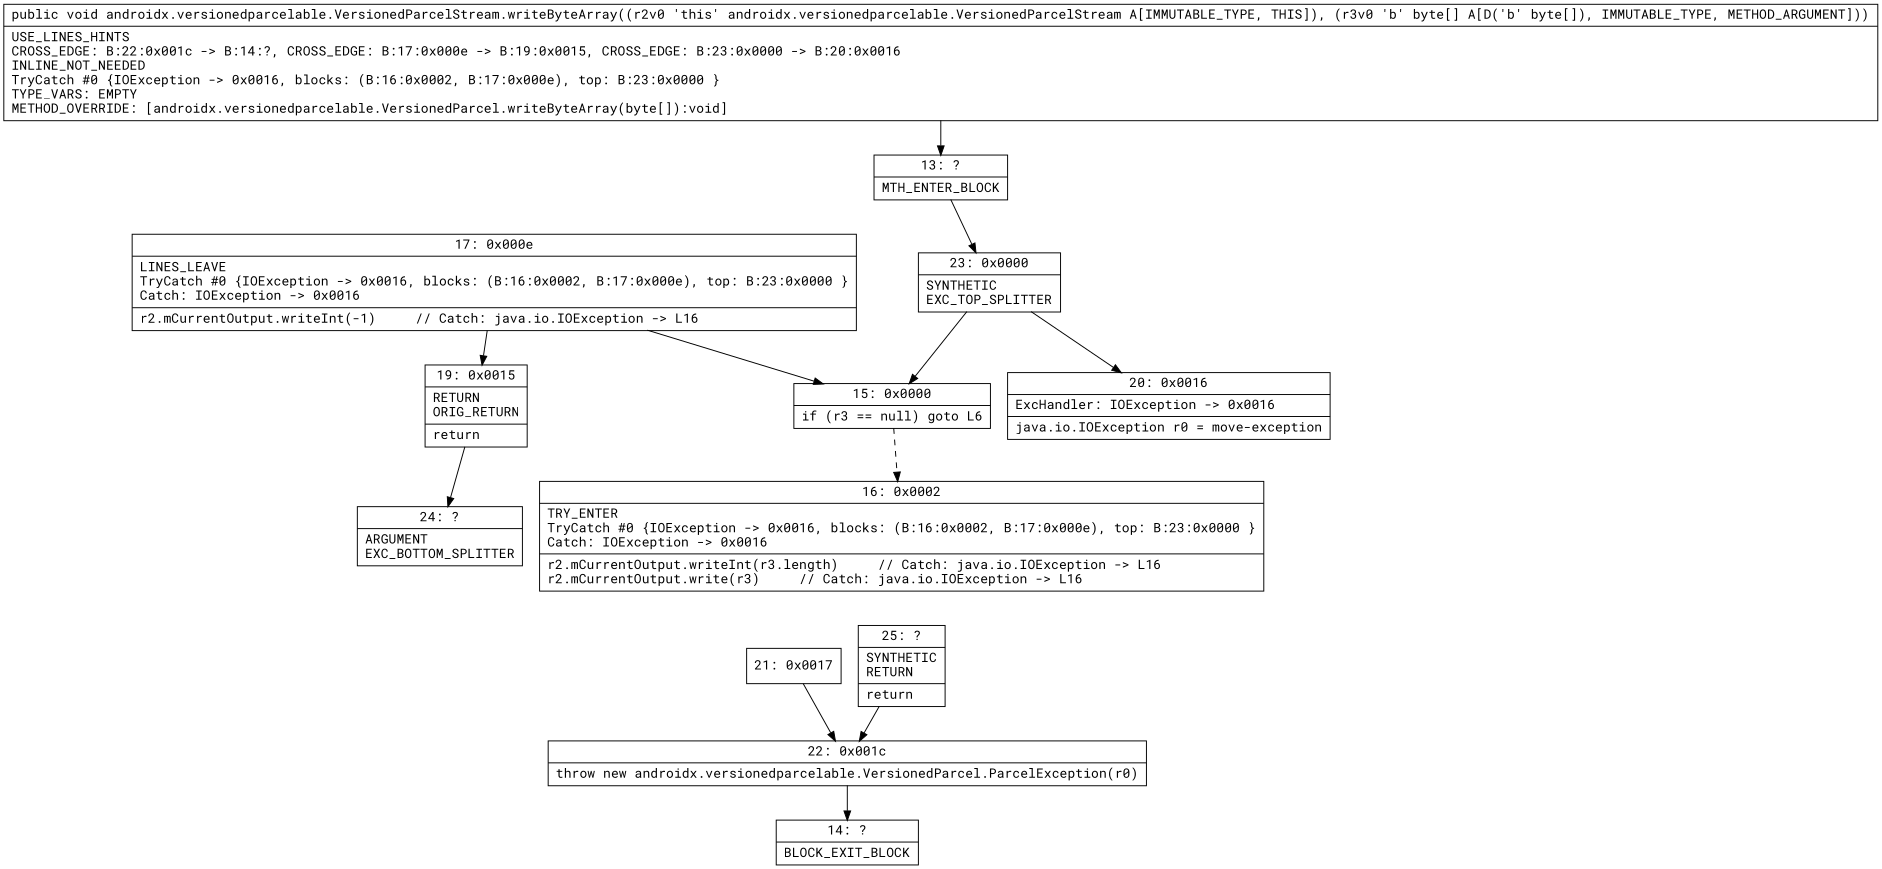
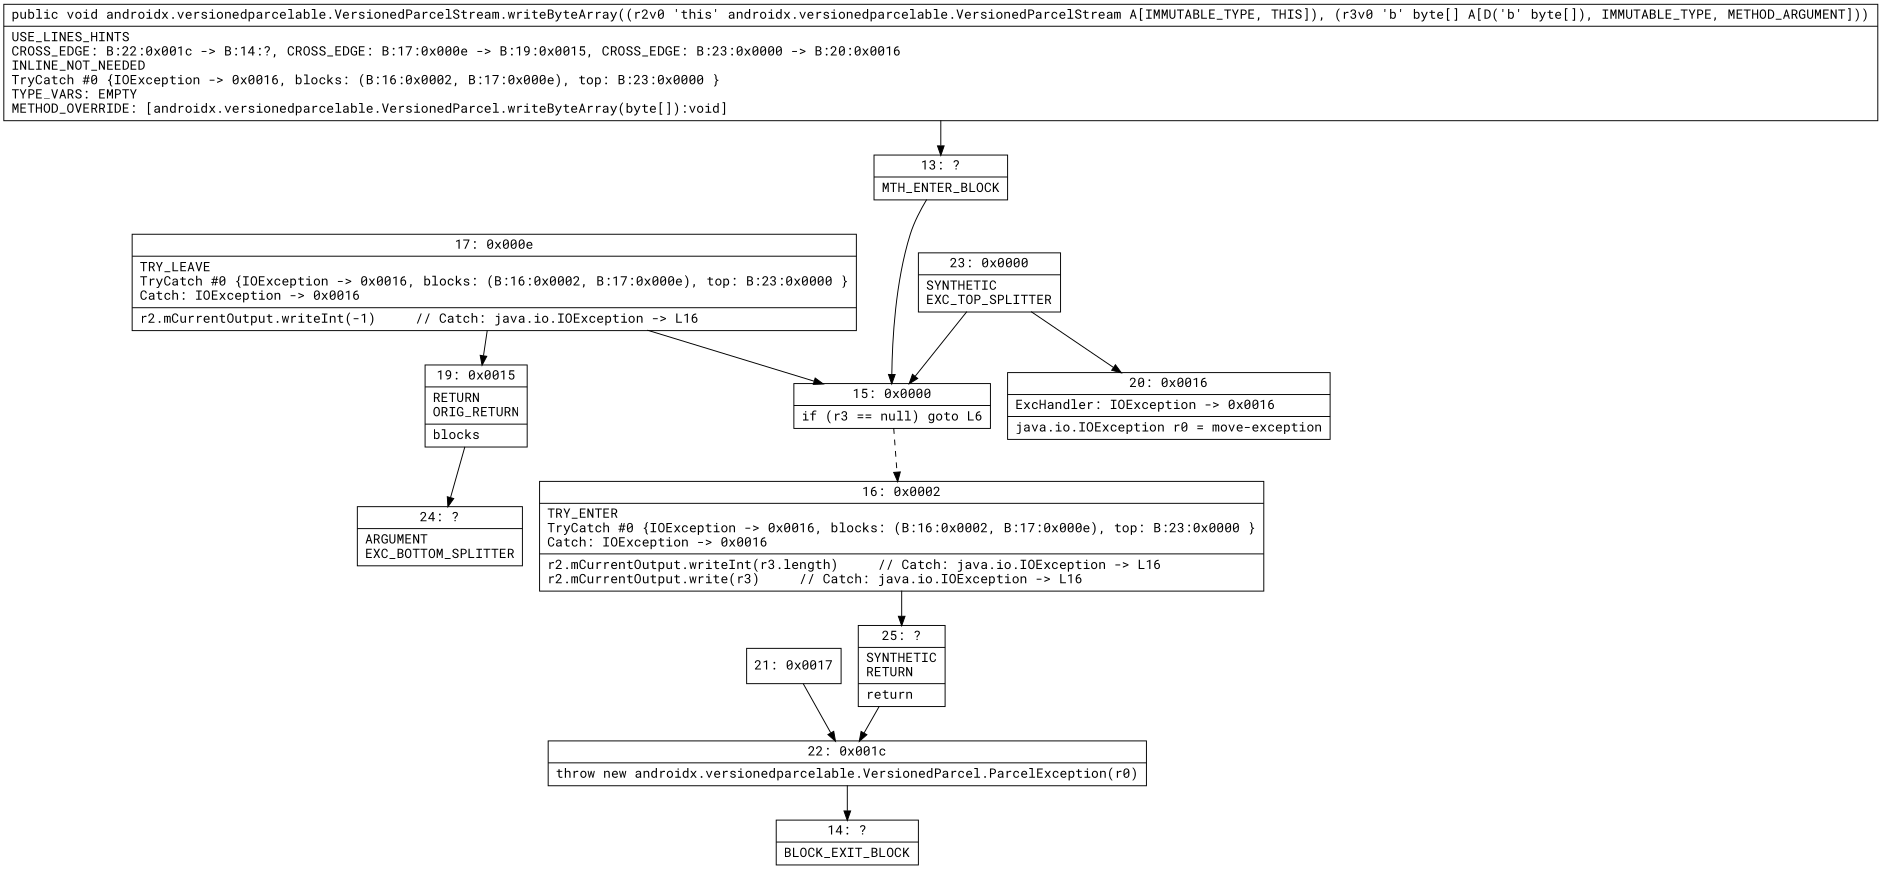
edge "13: ?" -> "23: 0x0000": now "13: ?" -> "15: 0x0000"
node "17: 0x000e": text "LINES_LEAVE" -> "TRY_LEAVE"
node "19: 0x0015": text "return" -> "blocks"
edge "16: 0x0002" -> "25: ?": added
